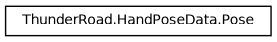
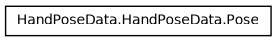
node "ThunderRoad.HandPoseData.Pose": label "ThunderRoad.HandPoseData.Pose" -> "HandPoseData.HandPoseData.Pose"
